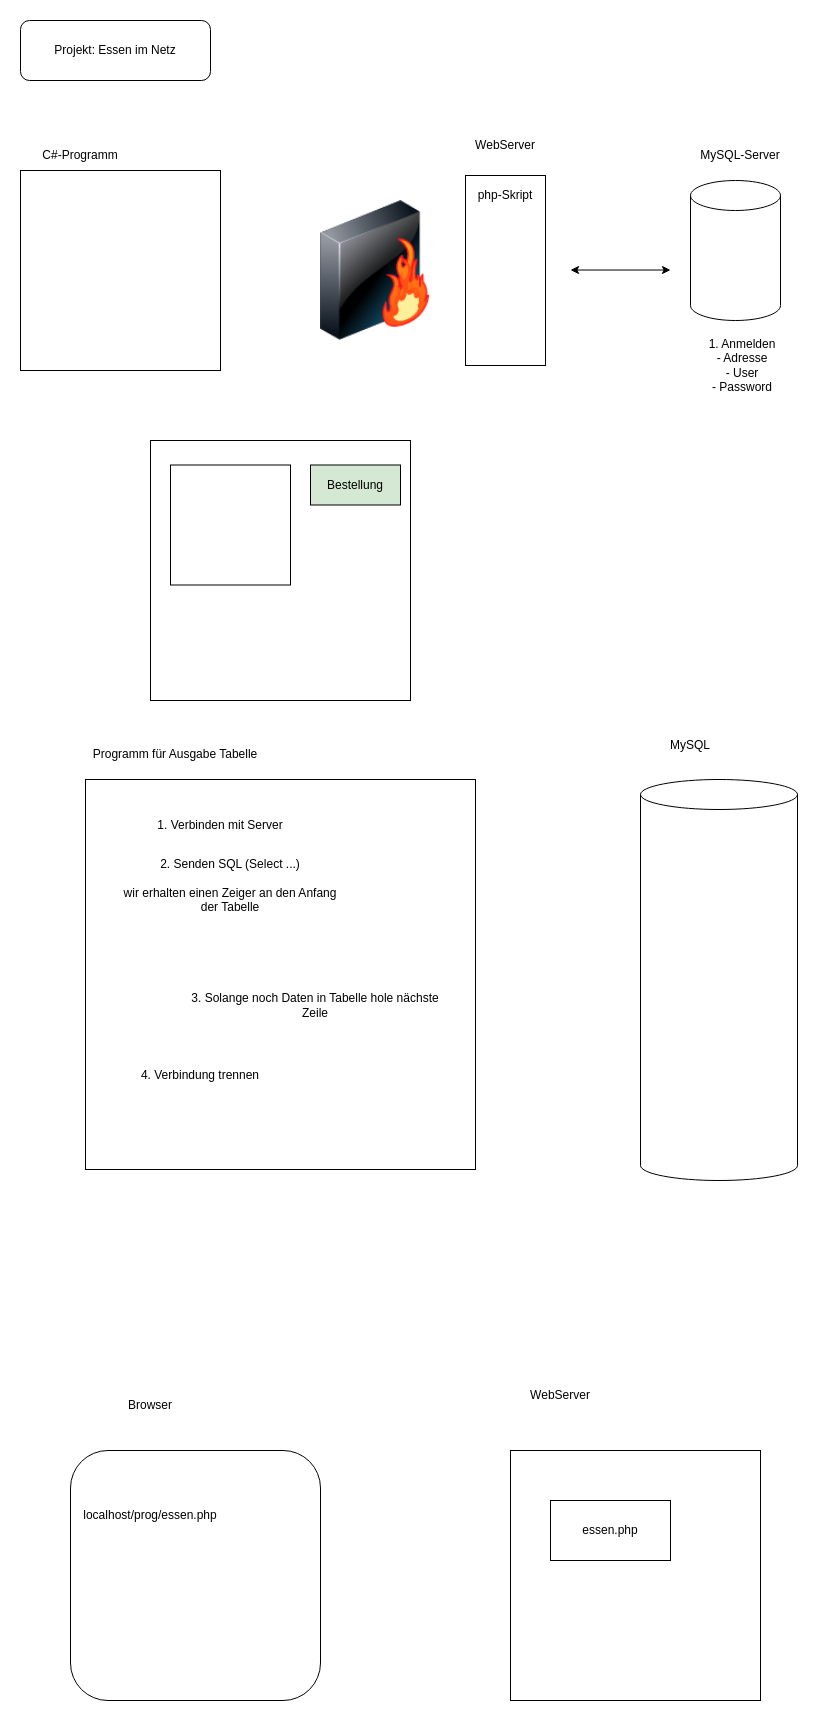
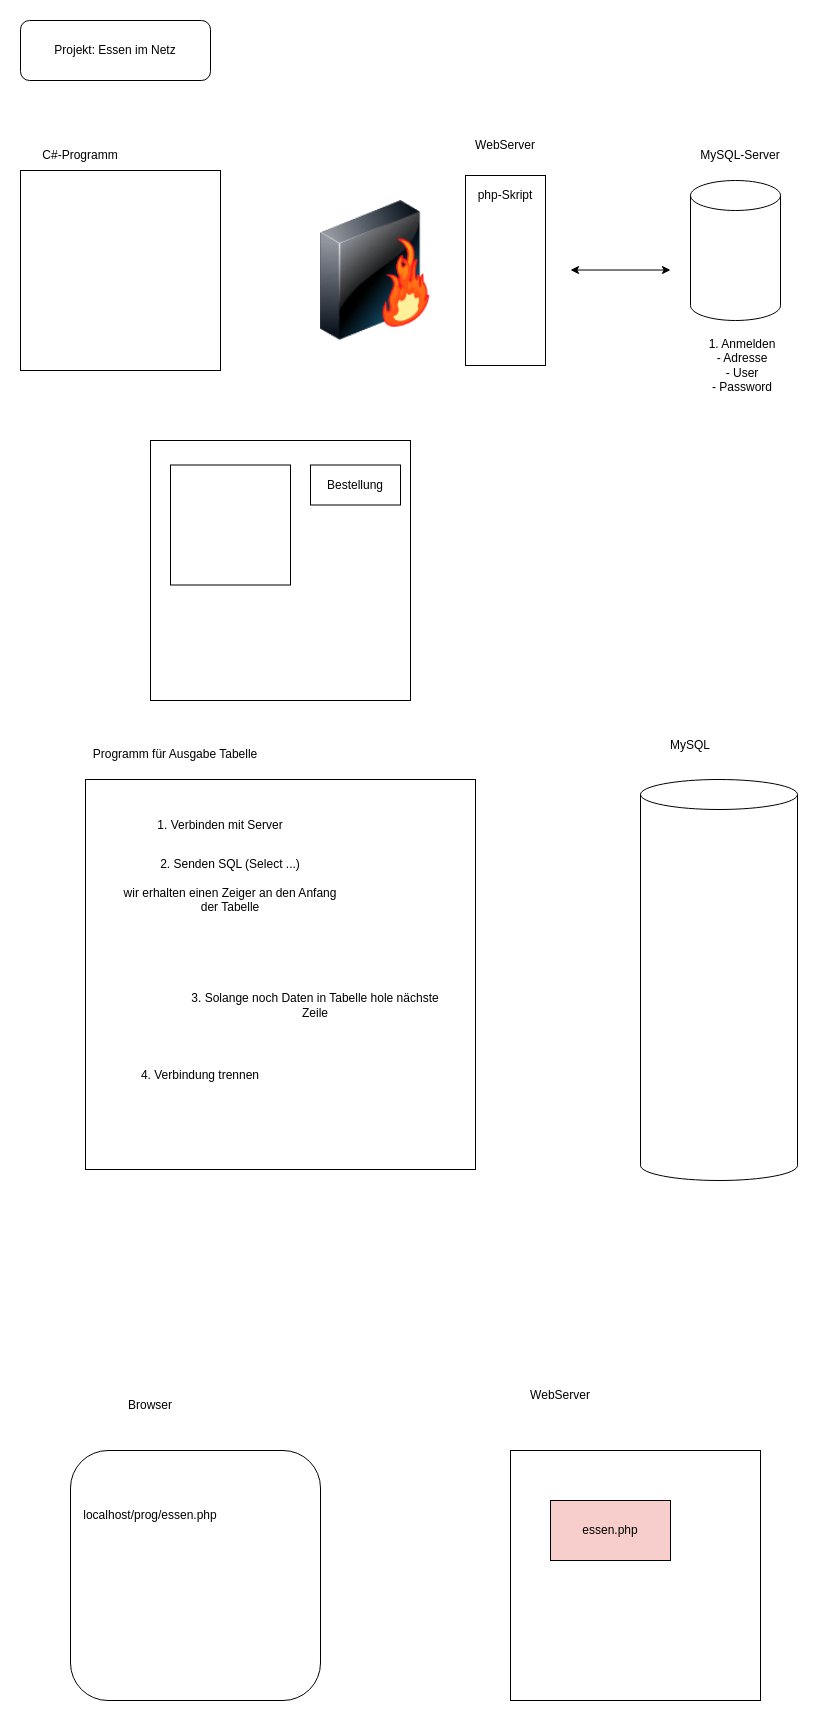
node "Bestellung": fillcolor #d5e8d4 -> #ffffff
node "essen.php": fillcolor #ffffff -> #f8cecc
